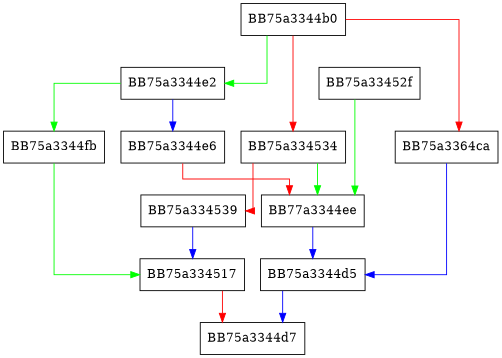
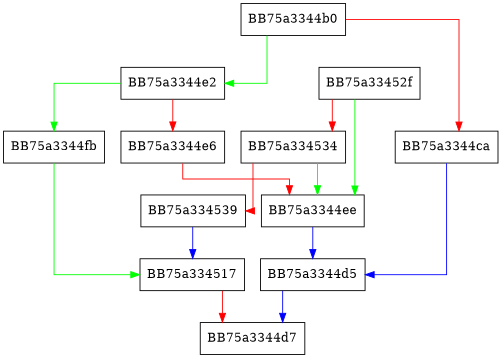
edge "BB75a3344b0" -> "BB75a334534": now "BB75a33452f" -> "BB75a334534"
edge "BB75a3344e2" -> "BB75a3344e6": color blue -> red
node "BB75a3364ca": label "BB75a3364ca" -> "BB75a3344ca"
node "BB77a3344ee": label "BB77a3344ee" -> "BB75a3344ee"
